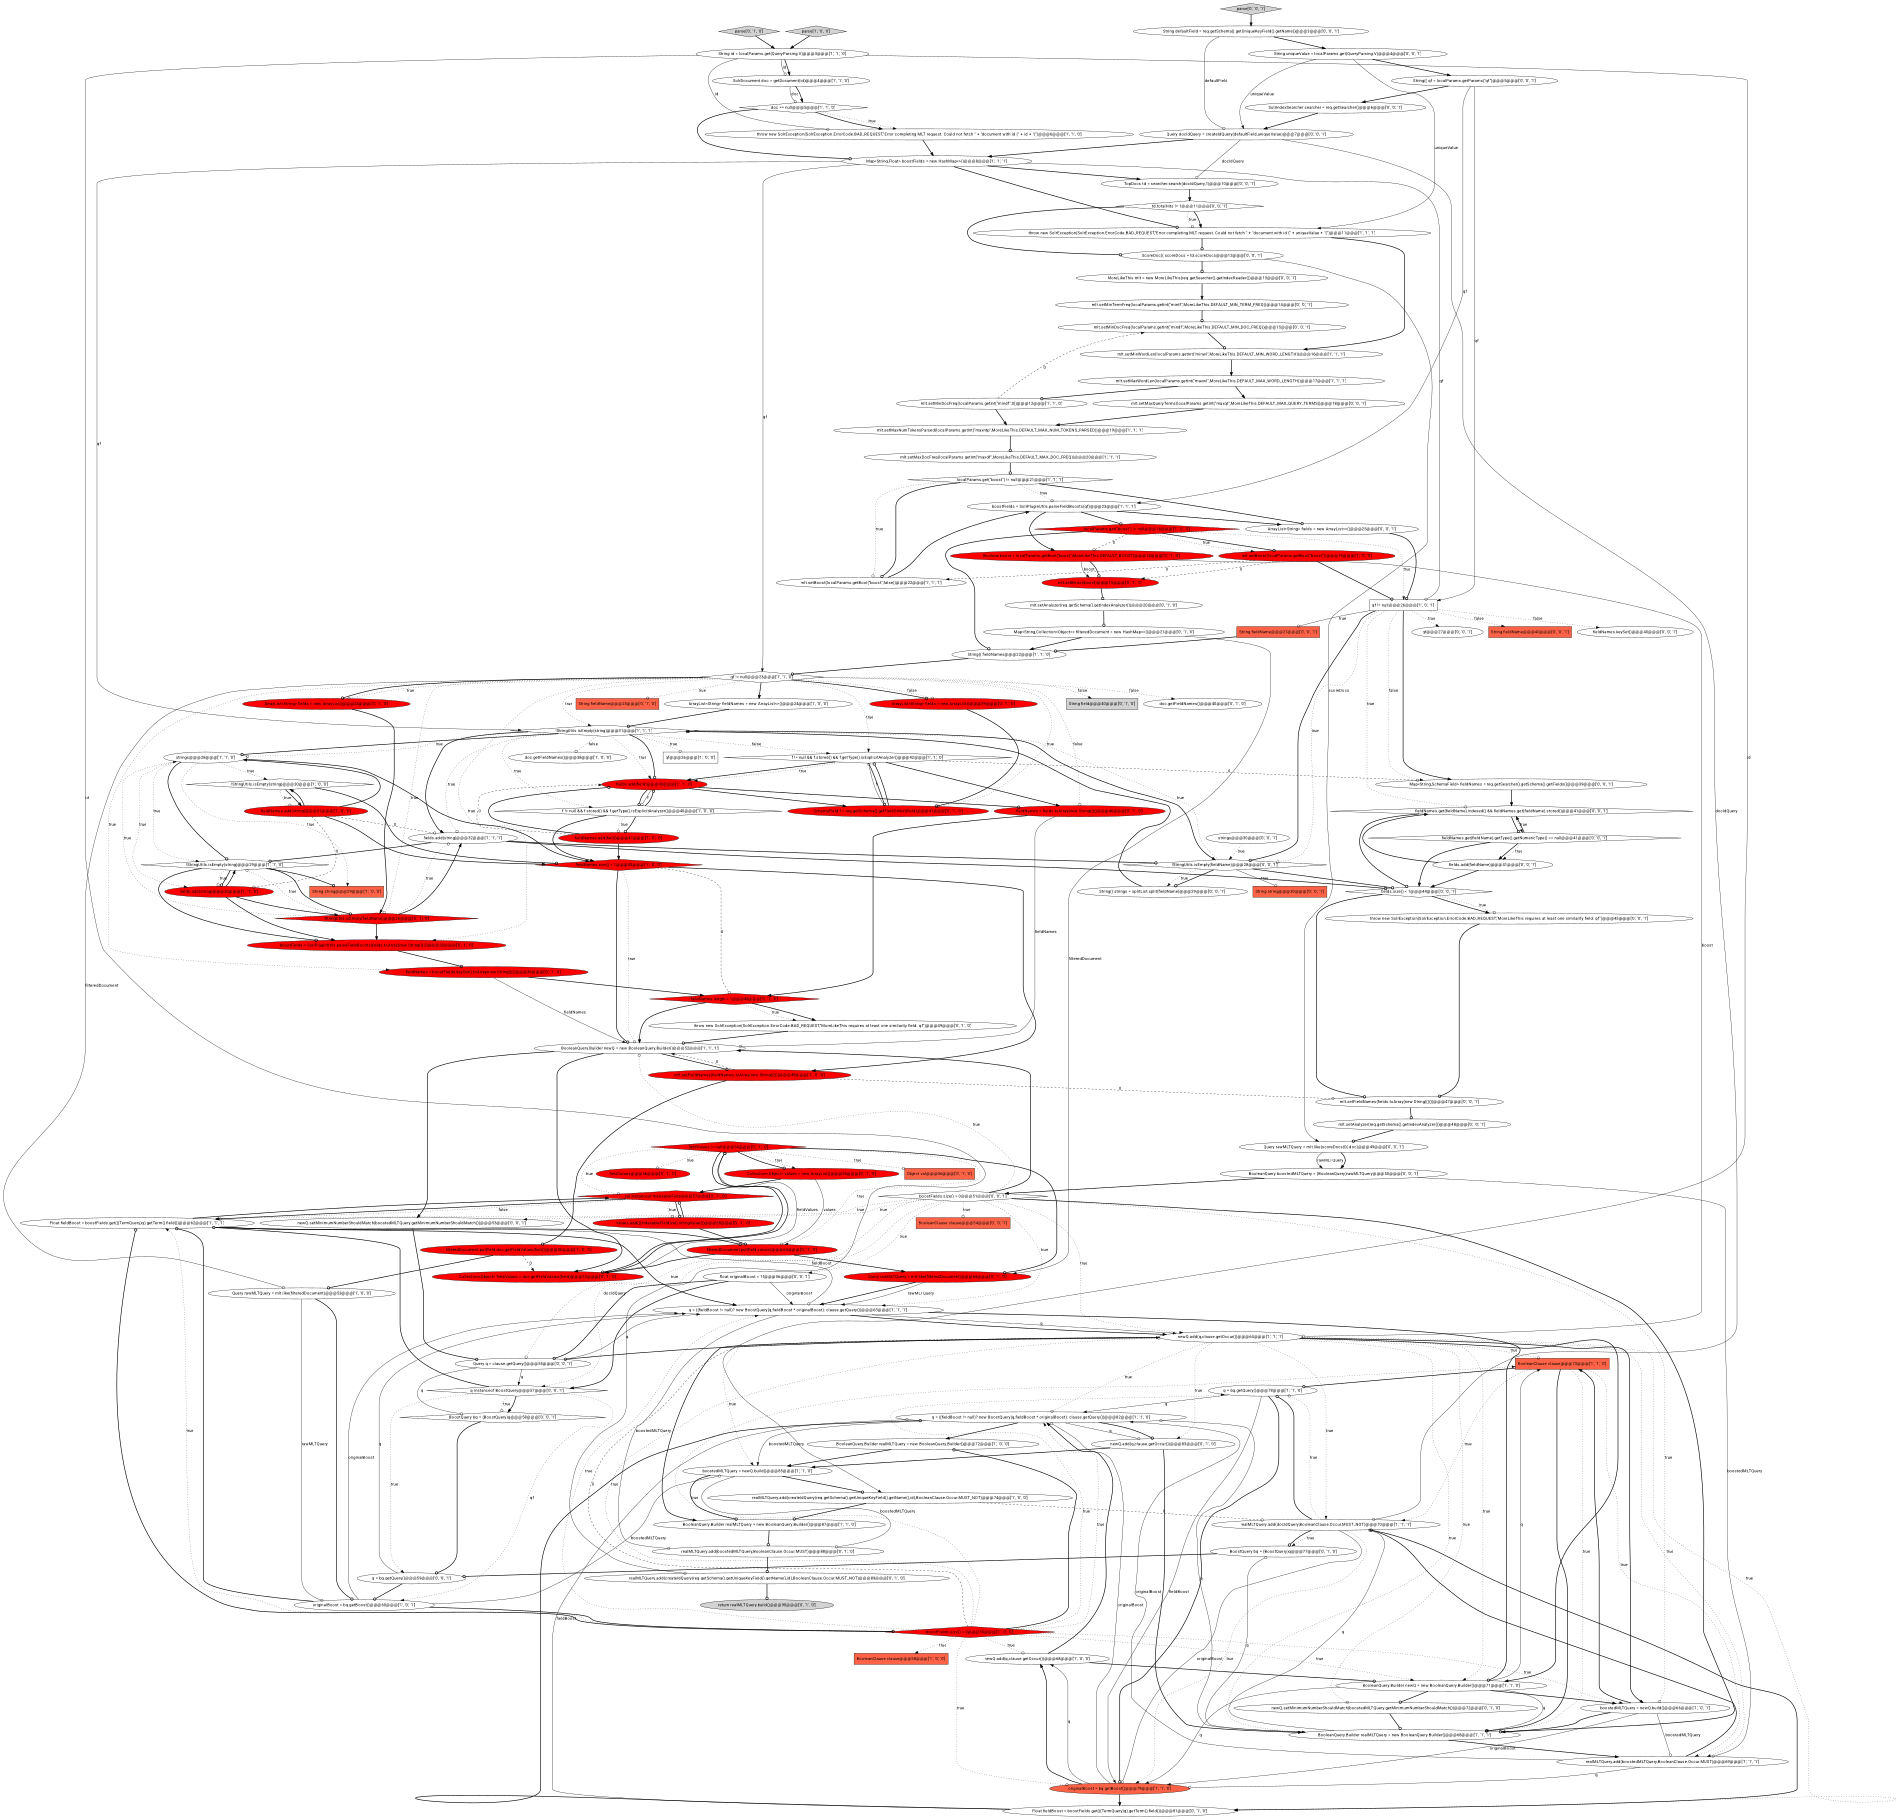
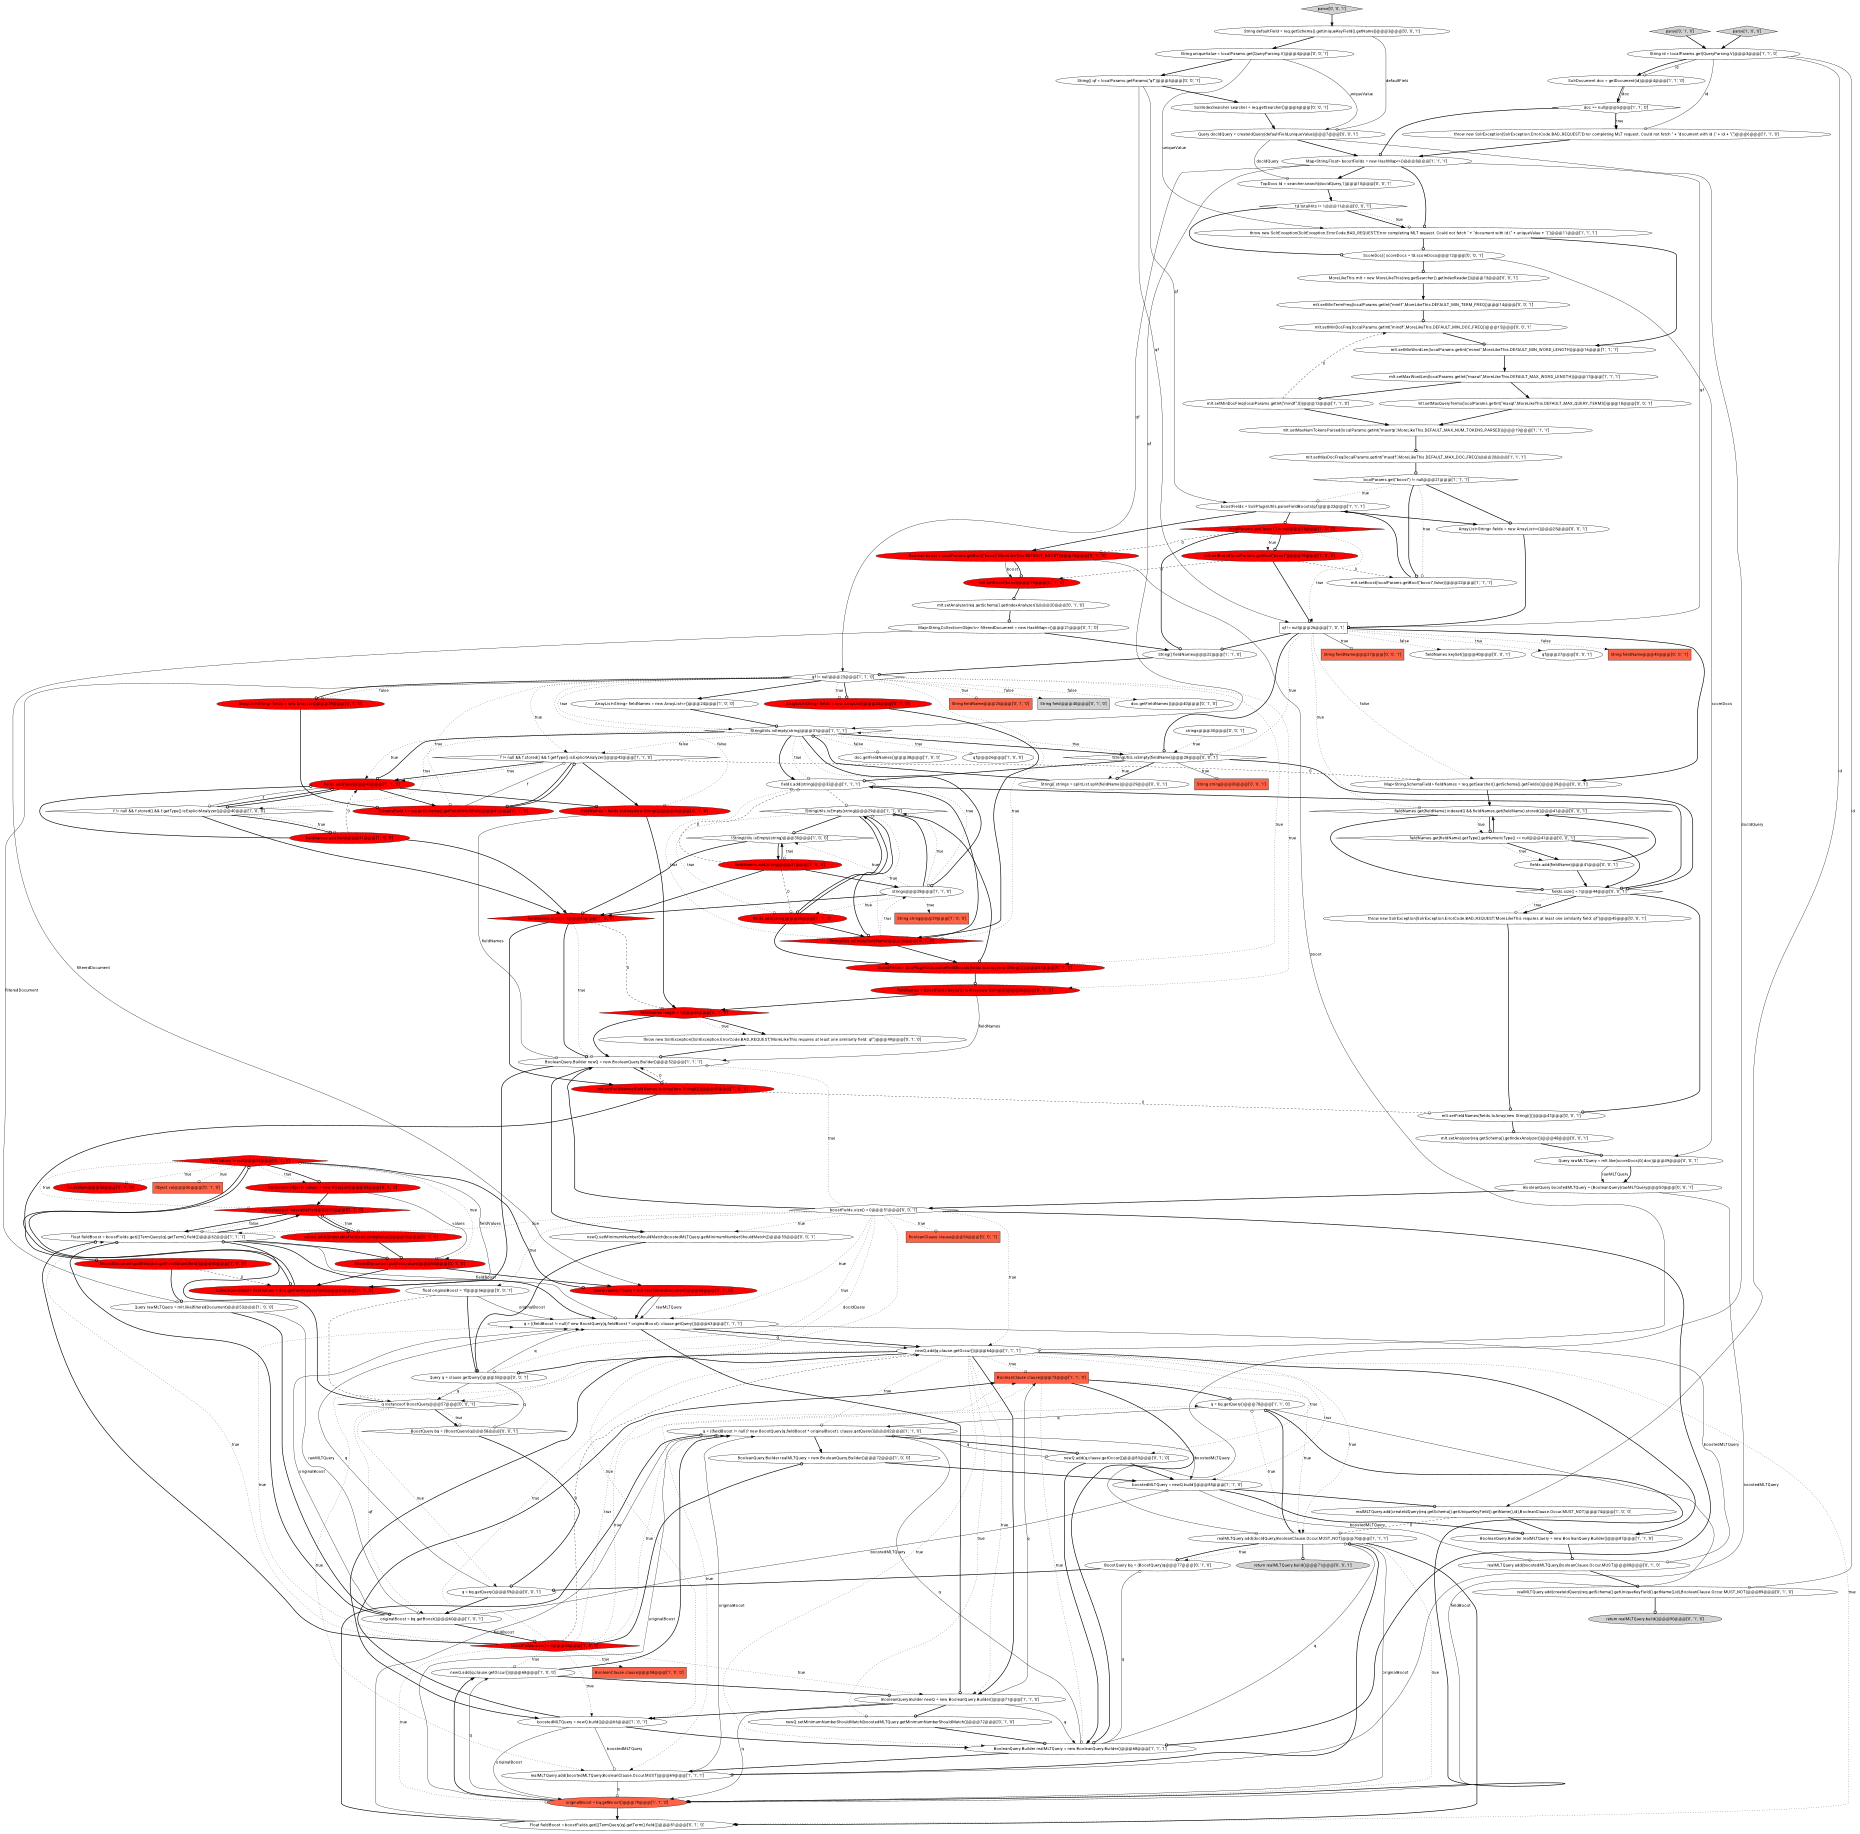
edge "String fieldName@@@27@@@['0', '0', '1']" -> "String(( fieldNames@@@22@@@['1', '1', '0']": now "qf != null@@@26@@@['1', '0', '1']" -> "String(( fieldNames@@@22@@@['1', '1', '0']"
node "qf@@@26@@@['1', '0', '0']": shape box -> ellipse
edge "fields.add(string)@@@32@@@['1', '1', '1']" -> "!StringUtils.isEmpty(string)@@@29@@@['1', '1', '0']": style bold -> dashed
edge "fields.add(string)@@@32@@@['1', '1', '1']" -> "!StringUtils.isEmpty(fieldName)@@@28@@@['0', '0', '1']": reversed
edge "!StringUtils.isEmpty(string)@@@29@@@['1', '1', '0']" -> "String string@@@29@@@['1', '0', '0']": now "!StringUtils.isEmpty(string)@@@29@@@['1', '1', '0']" -> "!StringUtils.isEmpty(string)@@@30@@@['1', '0', '0']"
edge "boostFields.size() > 0@@@51@@@['0', '0', '1']" -> "boostedMLTQuery = newQ.build()@@@66@@@['1', '0', '1']": arrowhead odot -> normal
edge "float originalBoost = 1f@@@56@@@['0', '0', '1']" -> "q instanceof BoostQuery@@@57@@@['0', '0', '1']": style bold -> dashed
node "return realMLTQuery.build()@@@71@@@['0', '0', '1']": added
edge "q = bq.getQuery()@@@59@@@['0', '0', '1']" -> "originalBoost = bq.getBoost()@@@60@@@['1', '0', '1']": arrowhead odot -> normal
